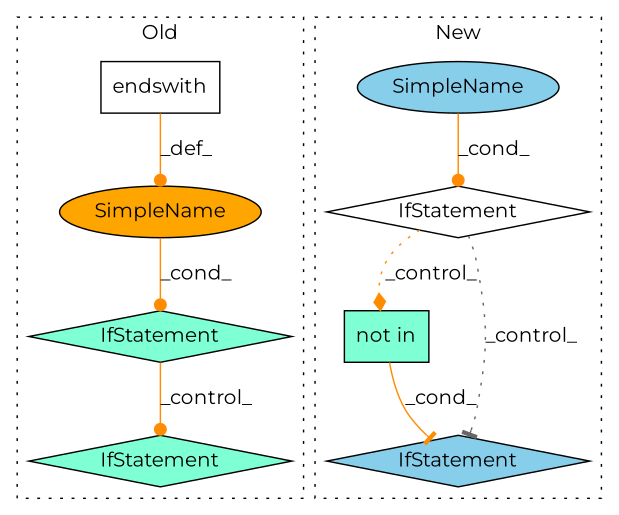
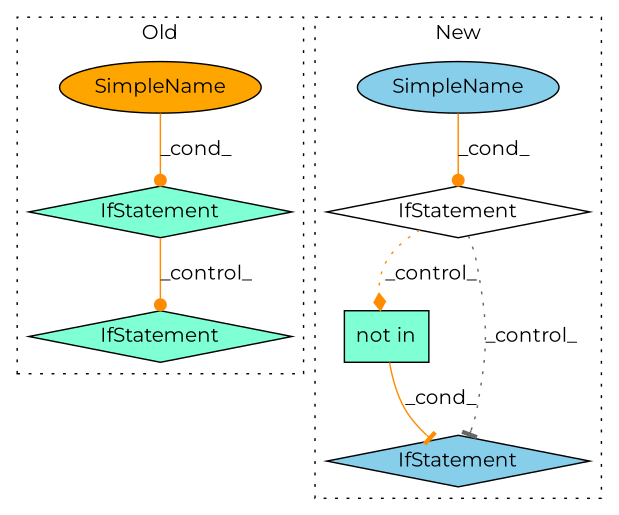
node "endswith": removed
